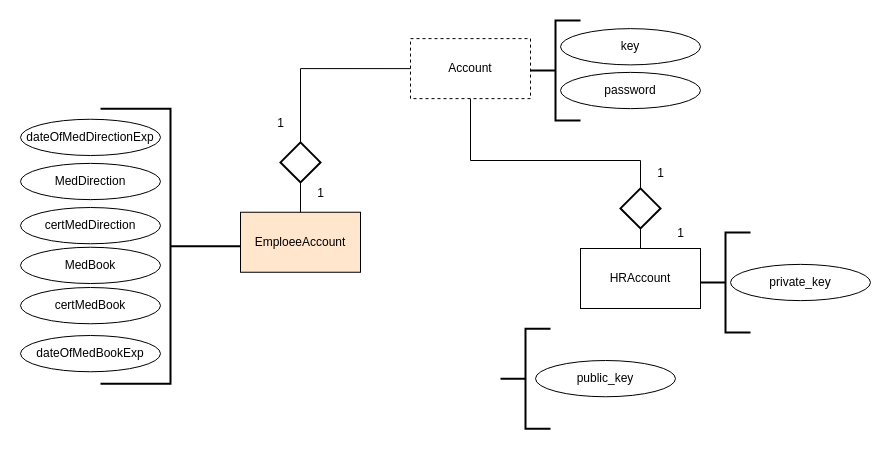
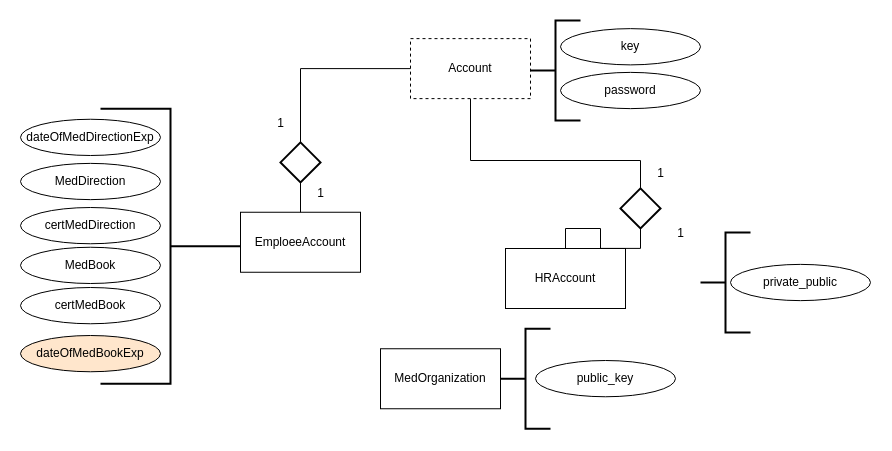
node "EmploeeAccount": fillcolor #ffe6cc -> #ffffff
node "HRAccount": moved (641, 279) -> (566, 279)
node "private_key": label "private_key" -> "private_public"
node "dateOfMedBookExp": fillcolor #ffffff -> #ffe6cc
node "MedOrganization": added
